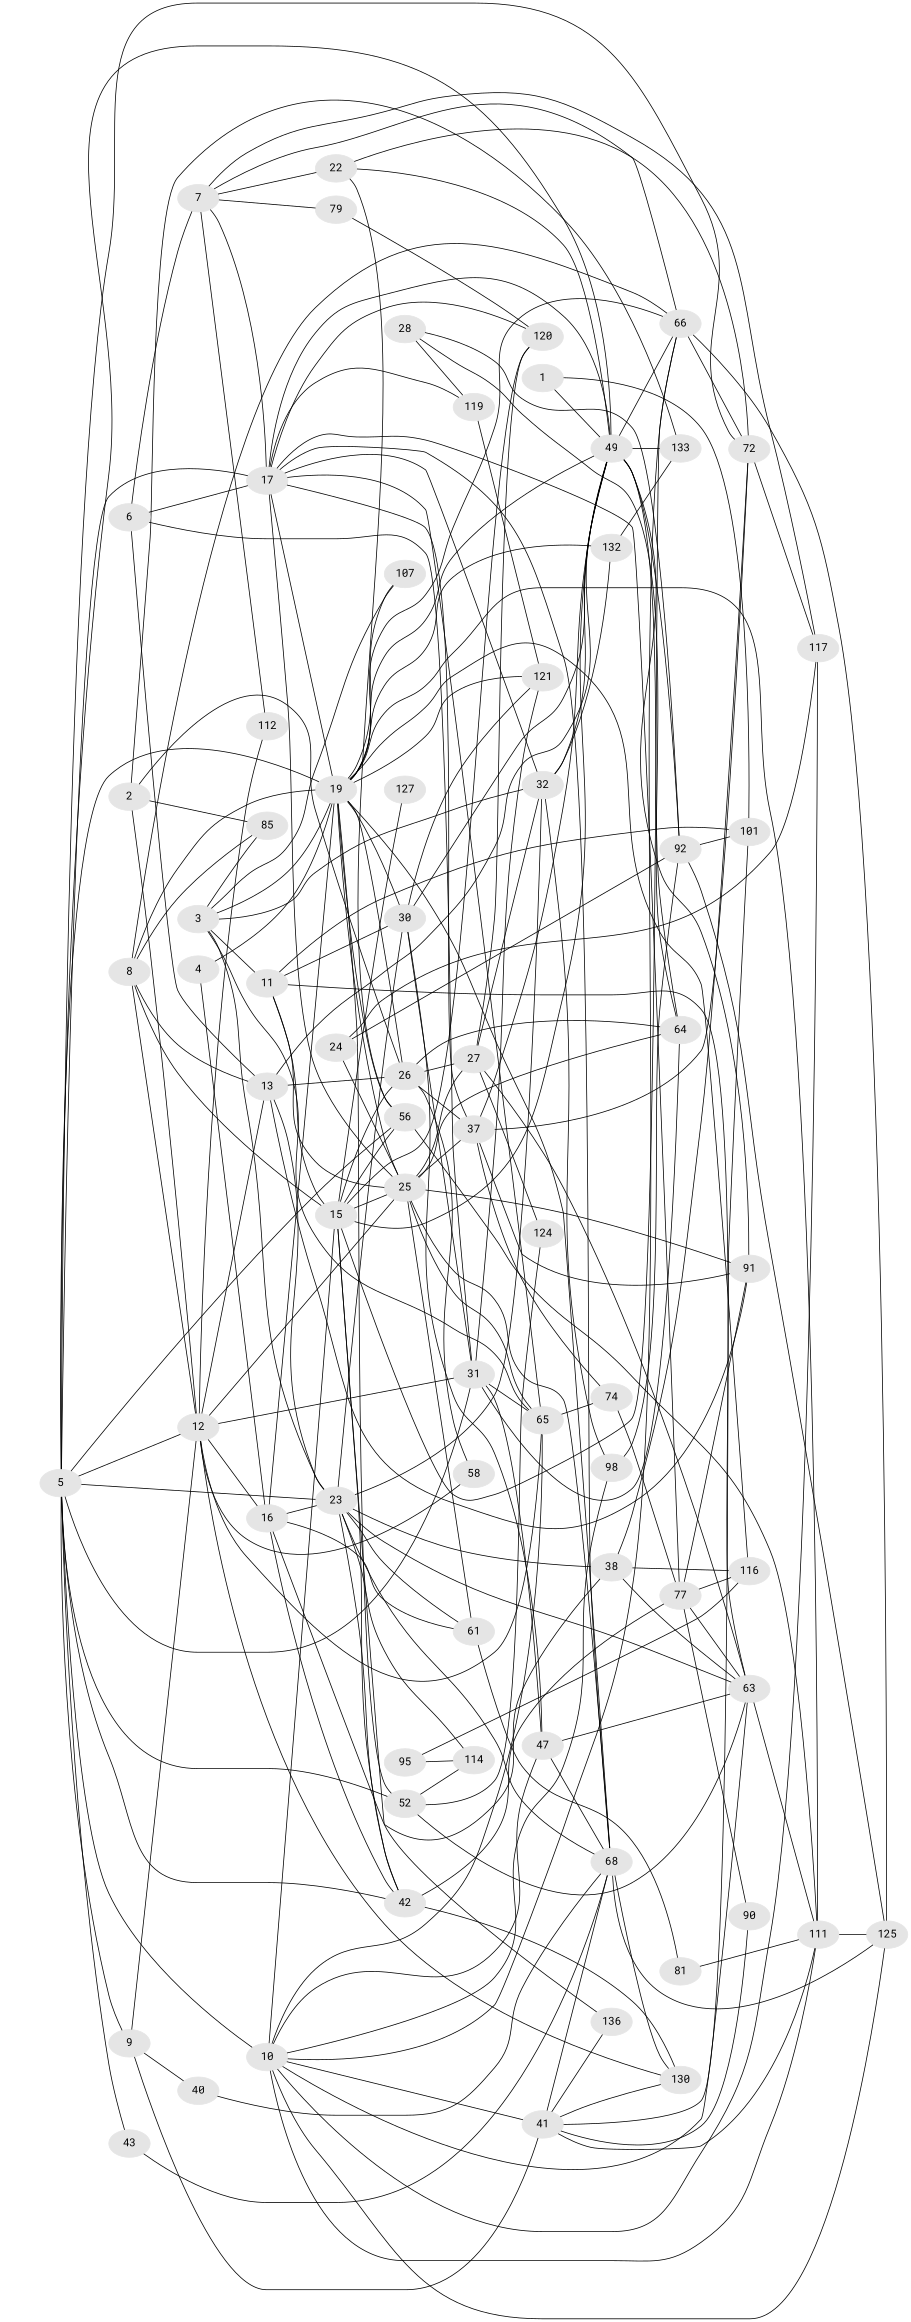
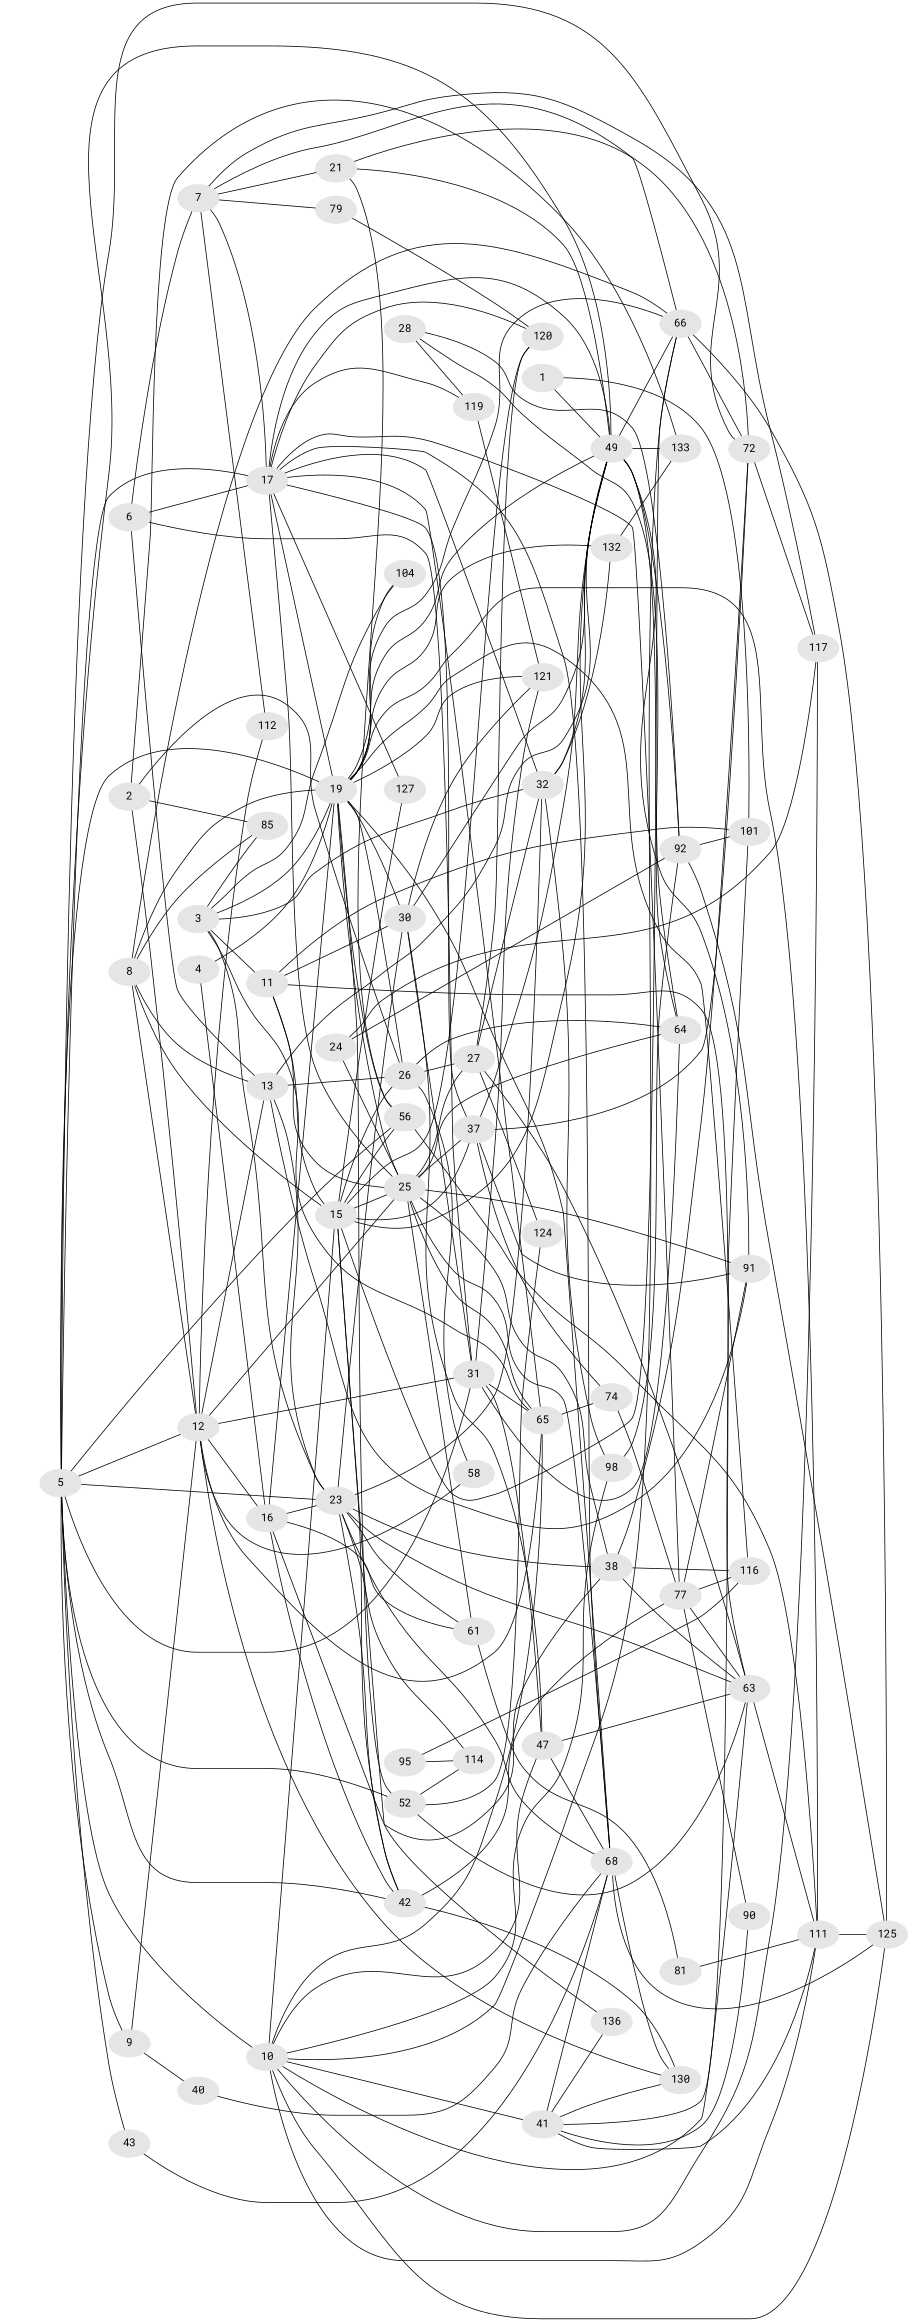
node "22": label "22" -> "21"
node "107": label "107" -> "104"
edge "17" -- "127": added
edge "26" -- "37": now "15" -- "37"
edge "25" -- "38": added
edge "9" -- "41": removed
